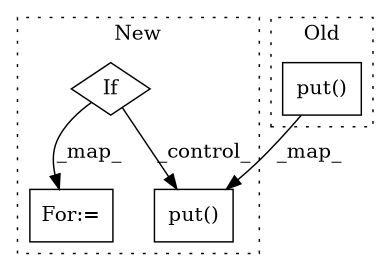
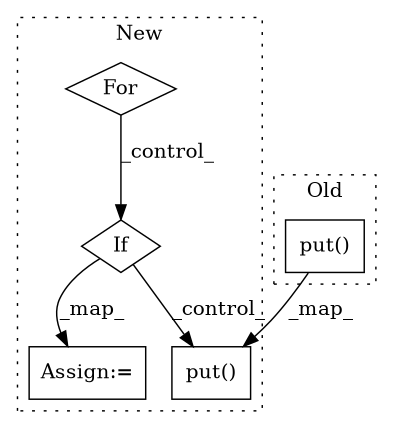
node "For": added
node "For:=": label "For:=" -> "Assign:="
